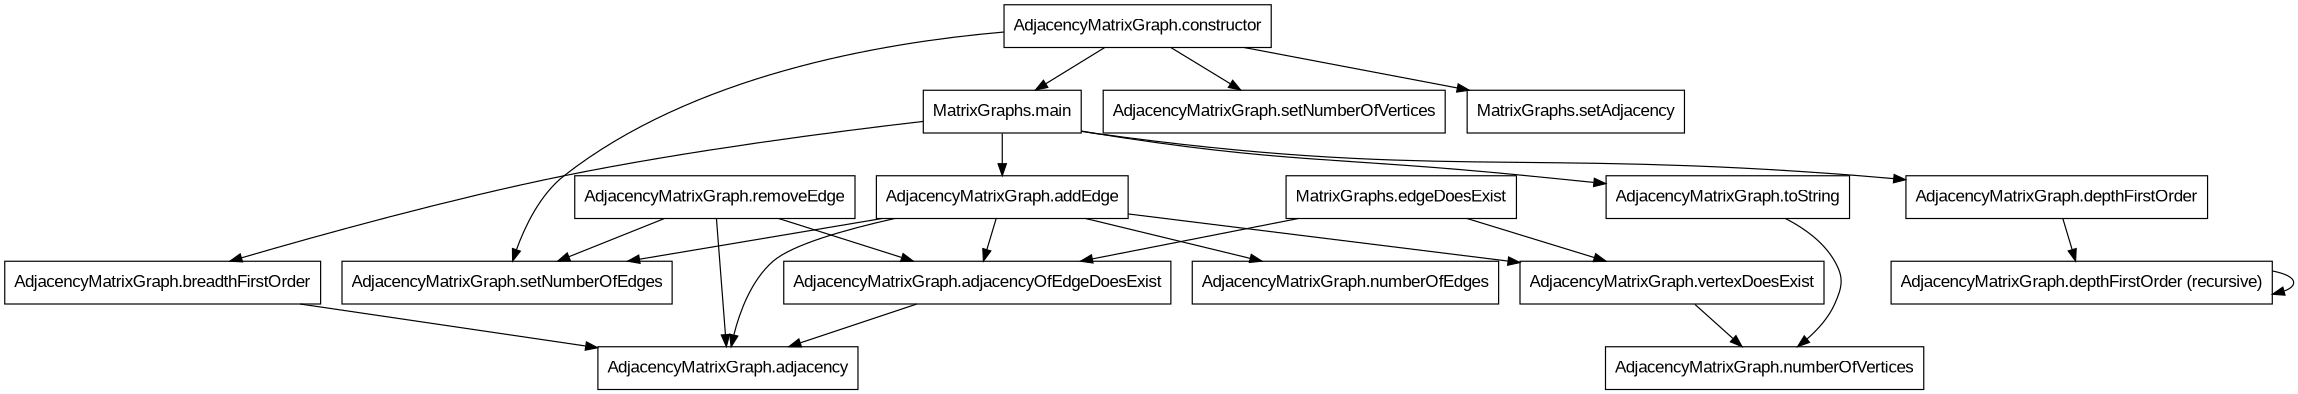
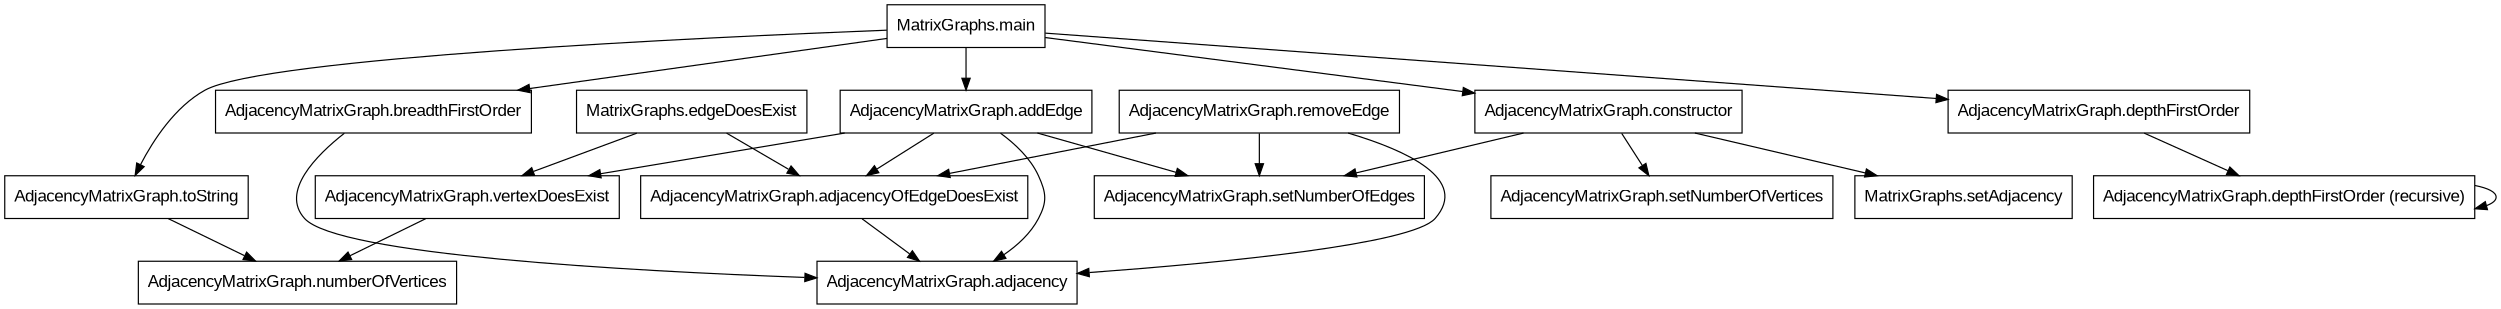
edge "AdjacencyMatrixGraph.constructor" -> "MatrixGraphs.main": reversed
node "AdjacencyMatrixGraph.numberOfEdges": removed
